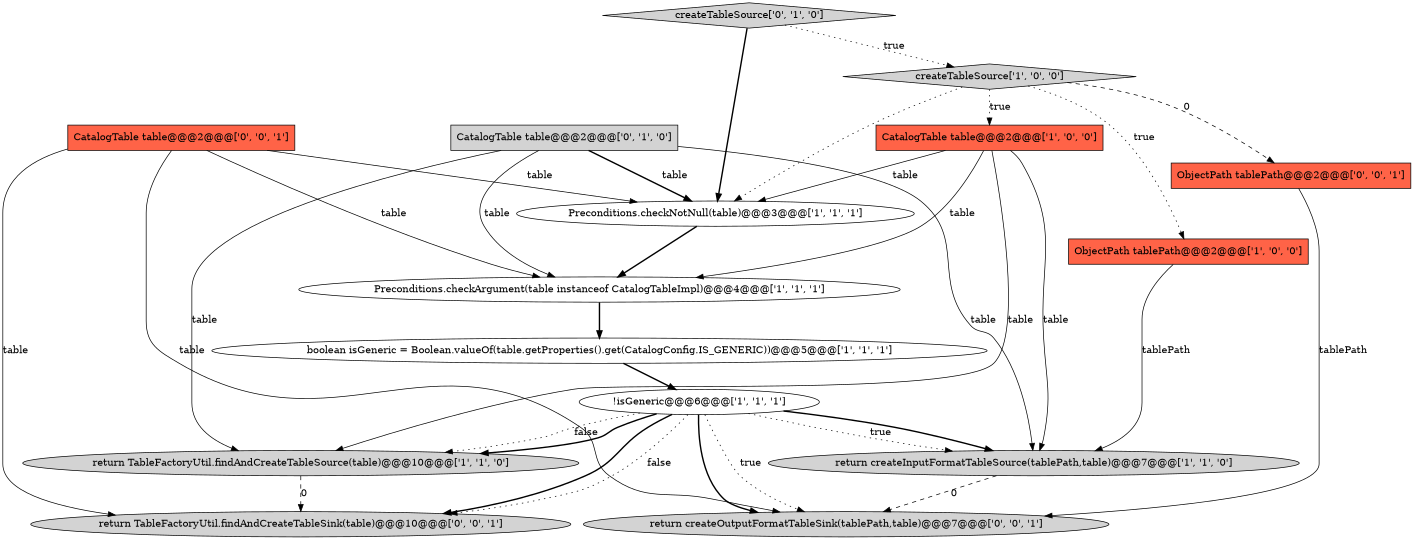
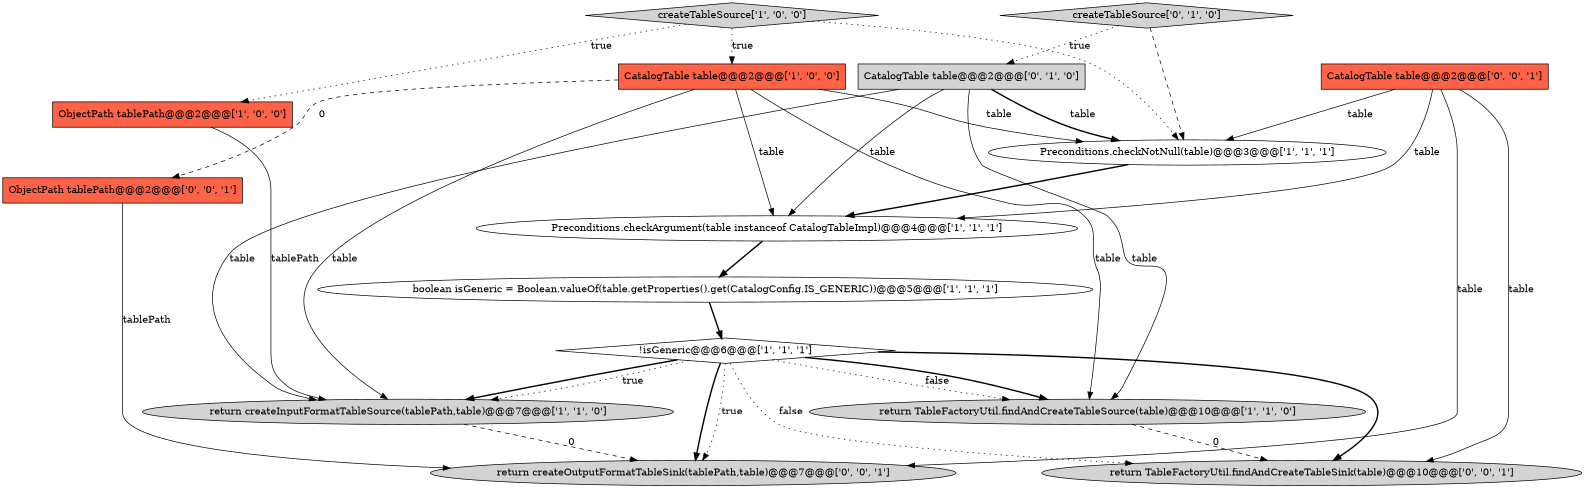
edge "createTableSource['0', '1', '0']" -> "createTableSource['1', '0', '0']": now "createTableSource['0', '1', '0']" -> "CatalogTable table@@@2@@@['0', '1', '0']"
edge "createTableSource['1', '0', '0']" -> "ObjectPath tablePath@@@2@@@['0', '0', '1']": now "CatalogTable table@@@2@@@['1', '0', '0']" -> "ObjectPath tablePath@@@2@@@['0', '0', '1']"
edge "createTableSource['0', '1', '0']" -> "Preconditions.checkNotNull(table)@@@3@@@['1', '1', '1']": style bold -> dashed
node "!isGeneric@@@6@@@['1', '1', '1']": shape ellipse -> diamond
